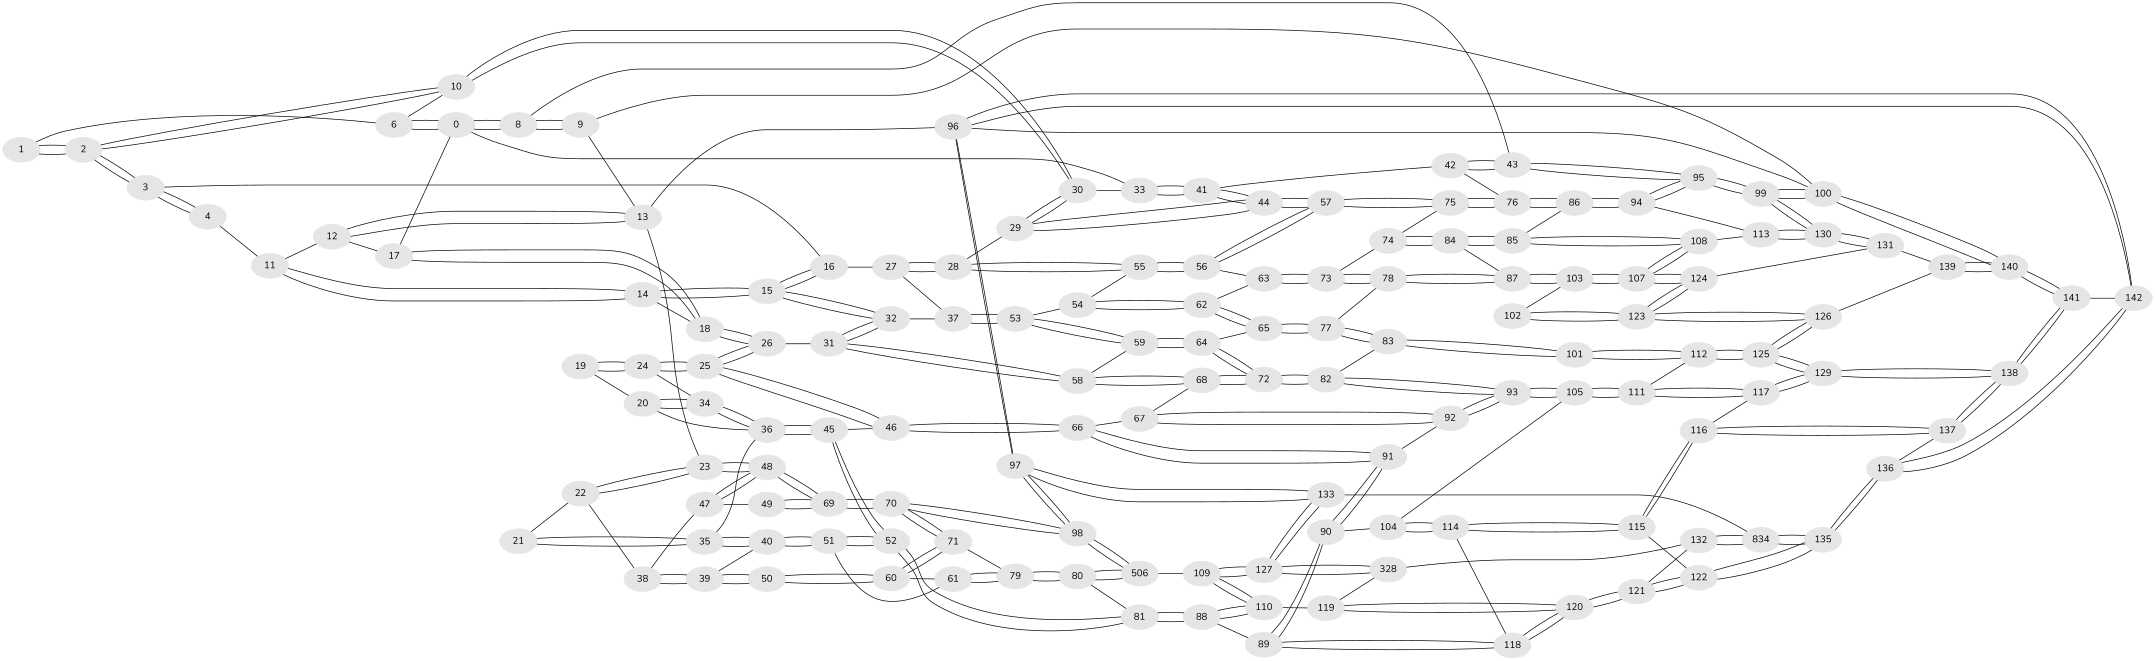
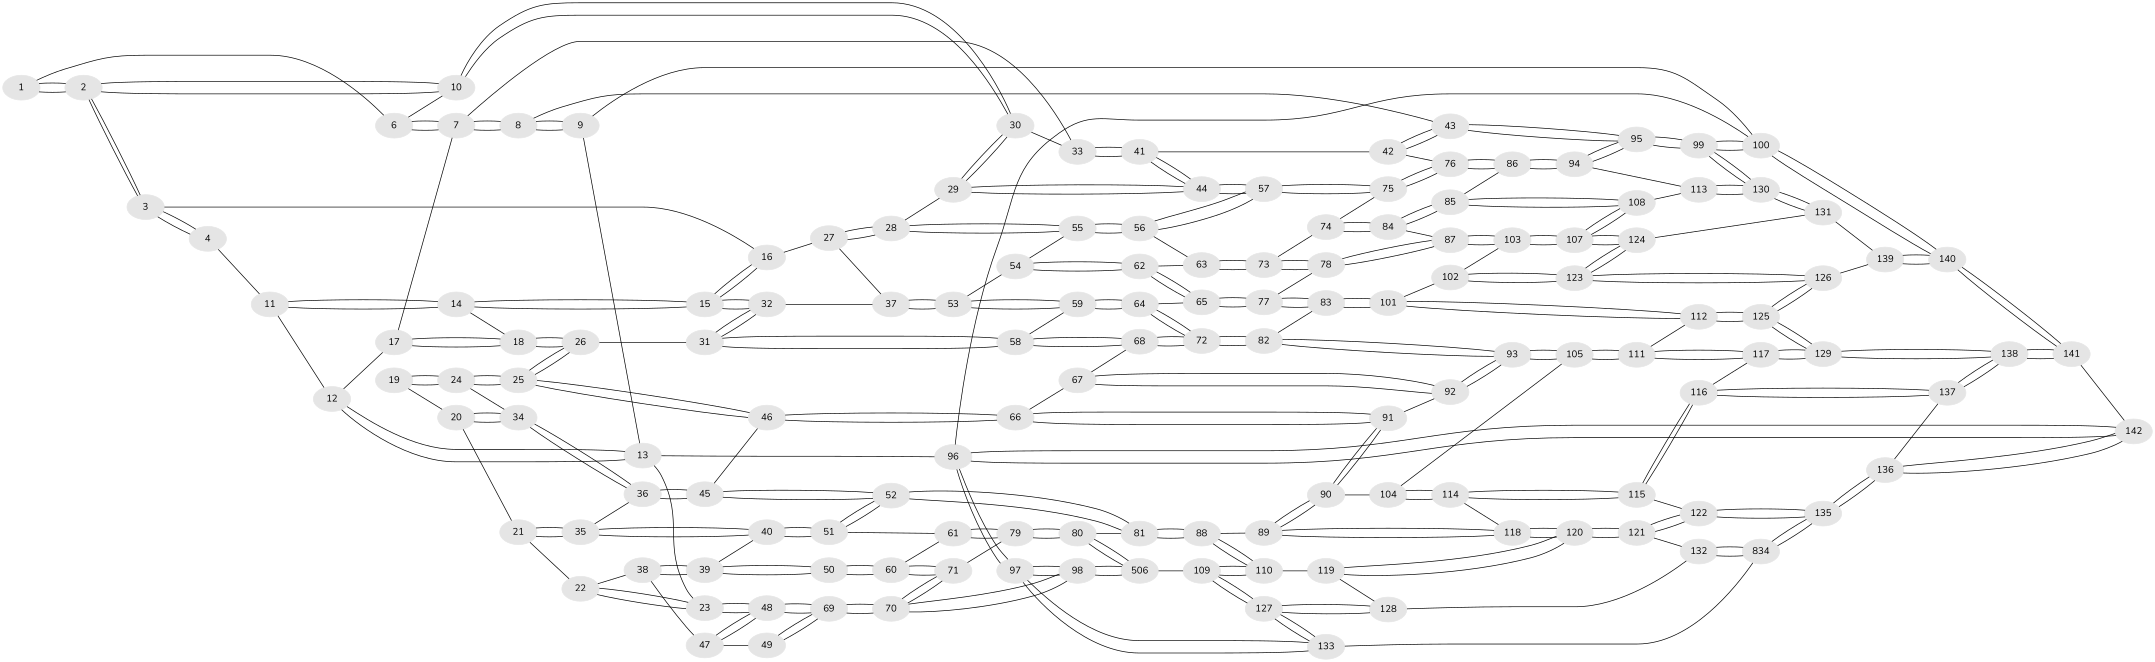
node "0": label "0" -> "7"
edge "102" -- "101": added
edge "20" -- "36": now "20" -- "21"
node "328": label "328" -> "128"
